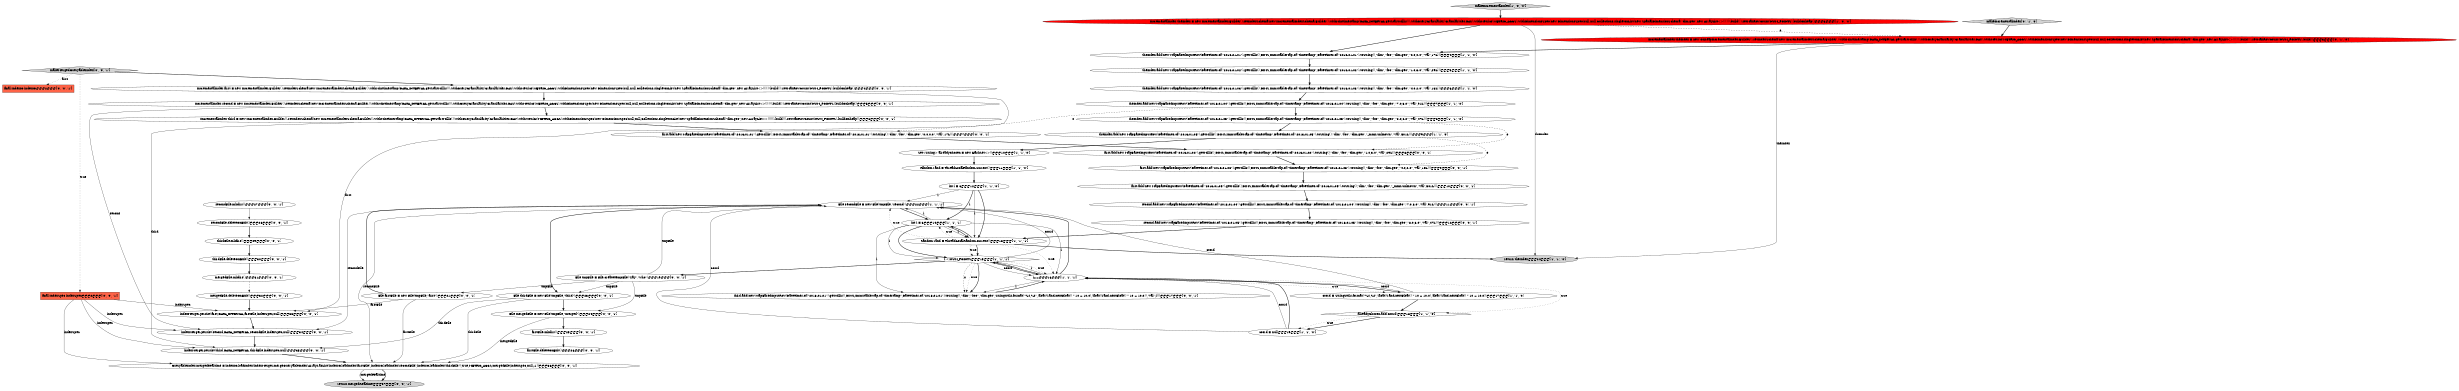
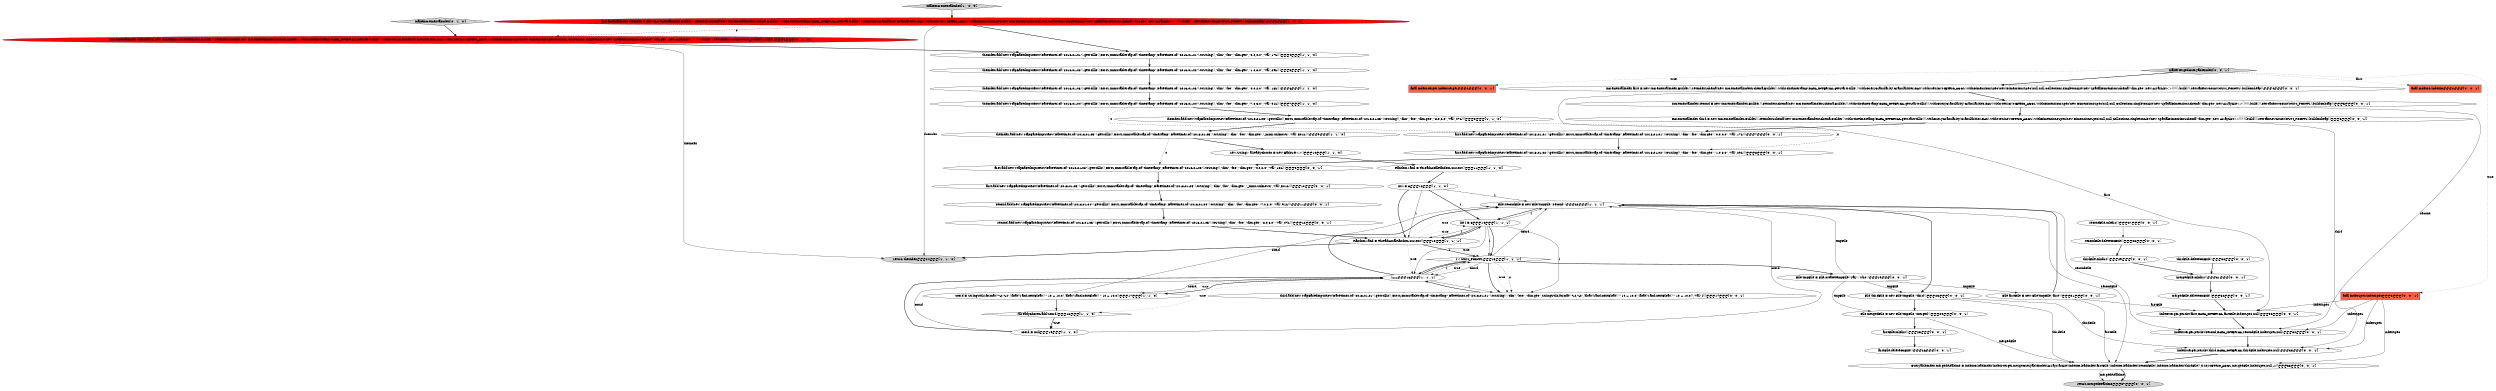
node "final IndexMerger indexMerger@@@2@@@['0', '0', '1']": added
edge "thirdFile.mkdirs()@@@29@@@['0', '0', '1']" -> "thirdFile.deleteOnExit()@@@30@@@['0', '0', '1']": now "thirdFile.mkdirs()@@@29@@@['0', '0', '1']" -> "mergedFile.mkdirs()@@@31@@@['0', '0', '1']"
edge "mergedFile.mkdirs()@@@31@@@['0', '0', '1']" -> "mergedFile.deleteOnExit()@@@32@@@['0', '0', '1']": style dashed -> bold
